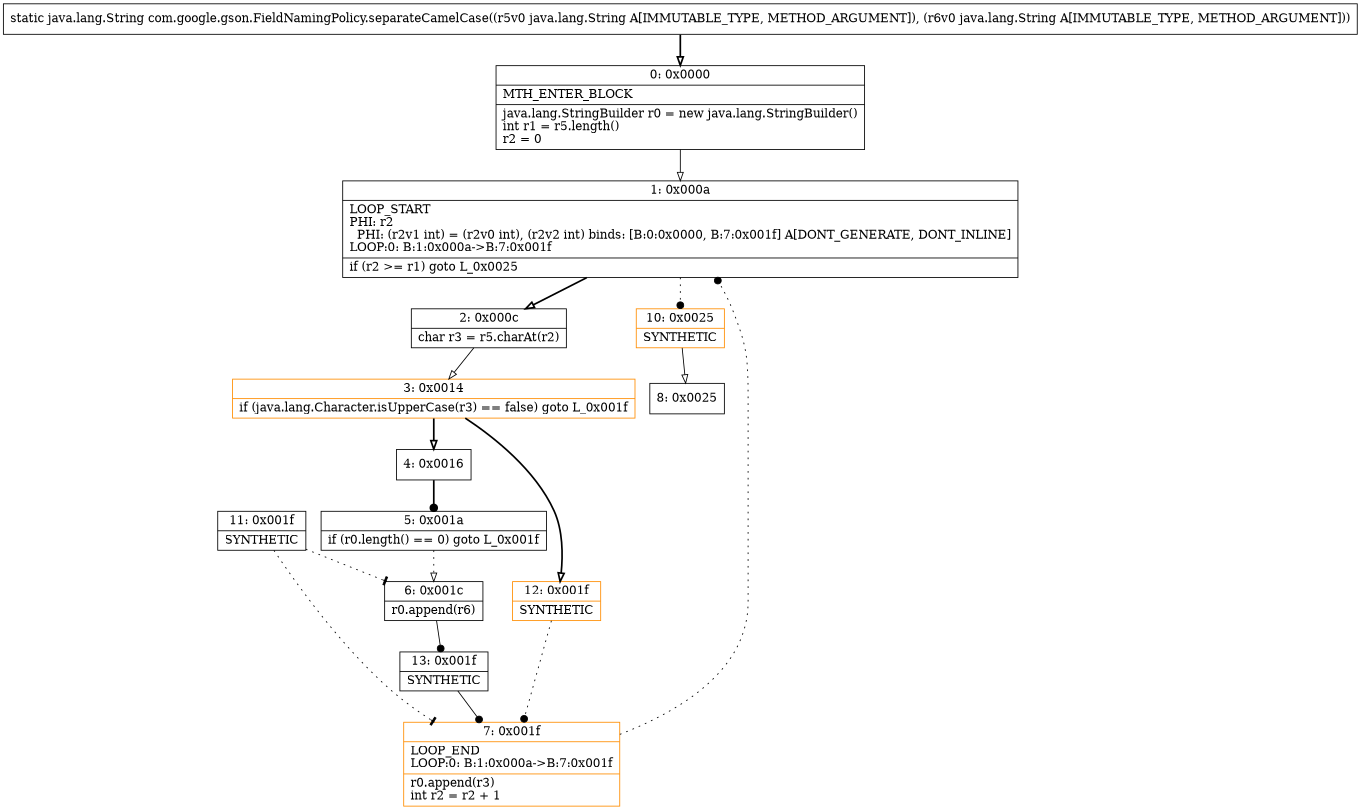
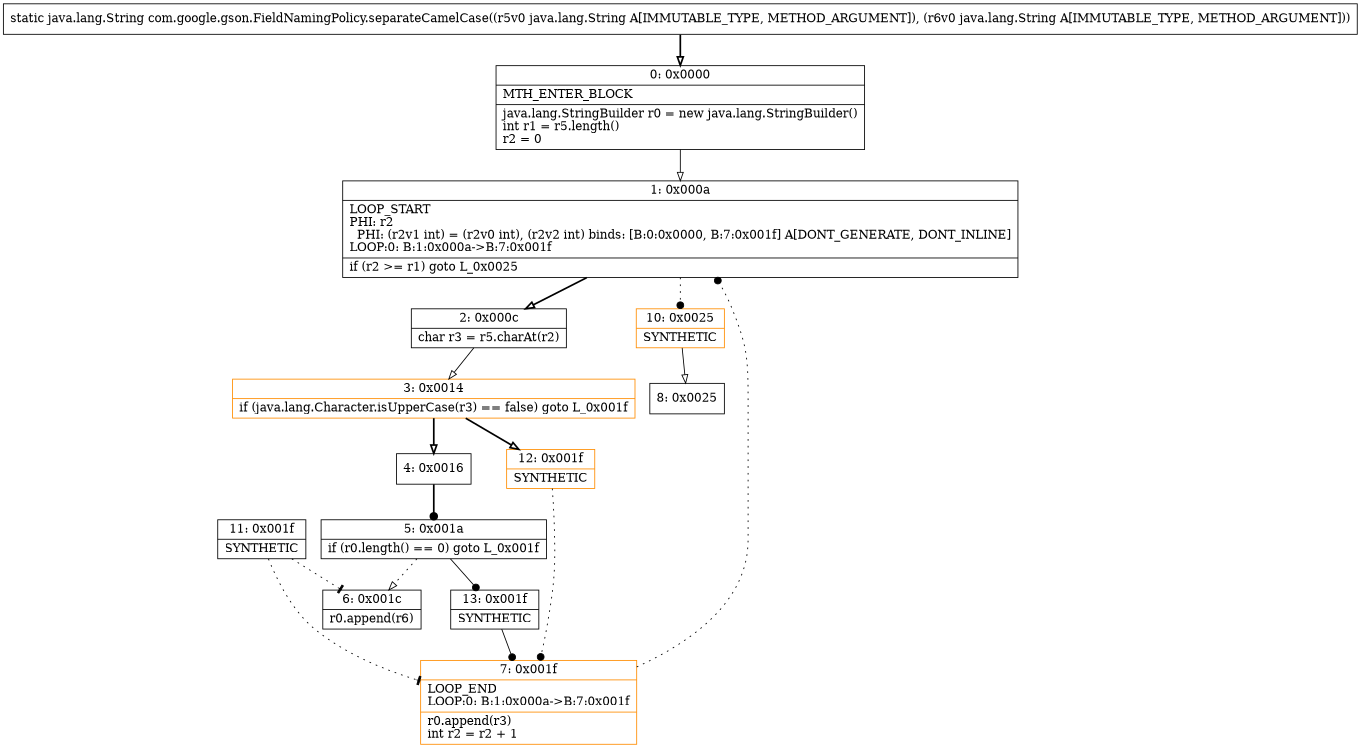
edge "6: 0x001c" -> "13: 0x001f": now "5: 0x001a" -> "13: 0x001f"
